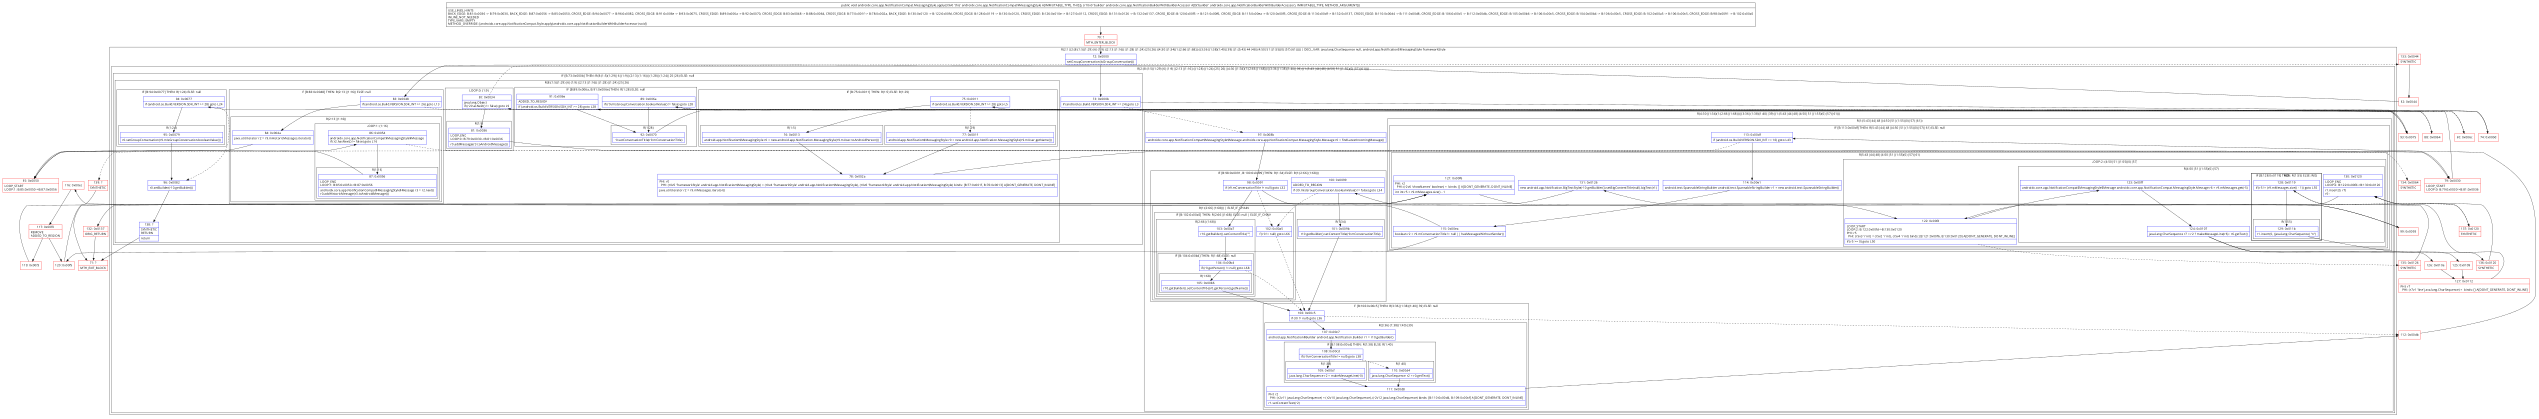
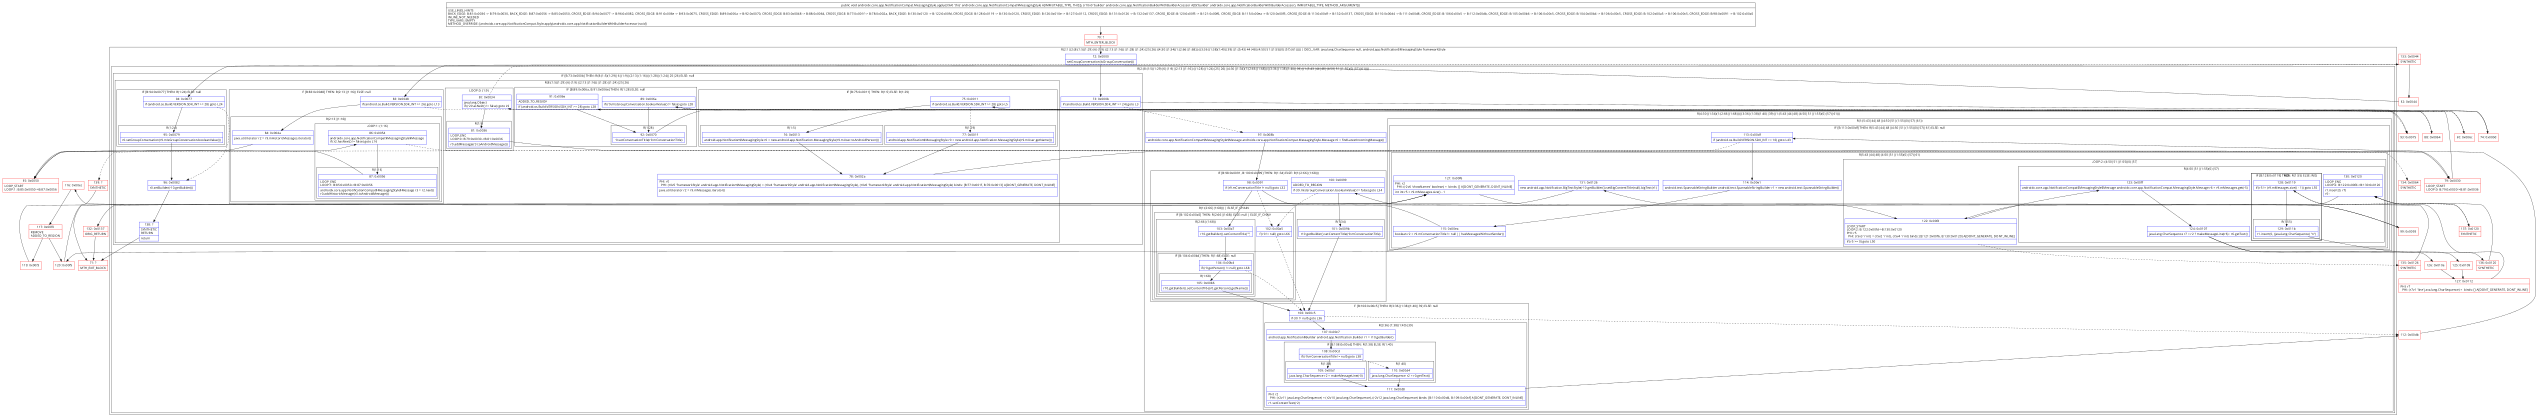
edge "93: 0x0075" -> "94: 0x0077": now "133: 0x0044" -> "94: 0x0077"
